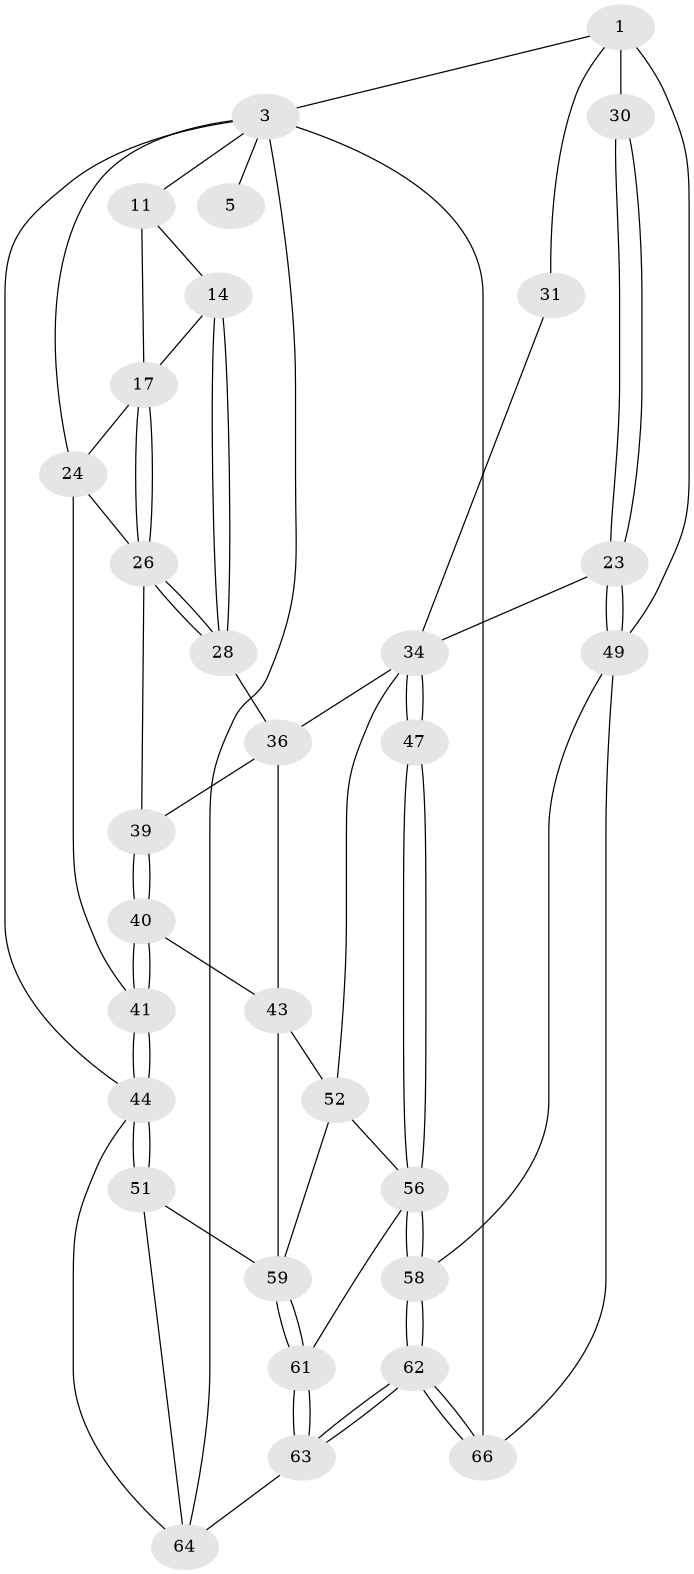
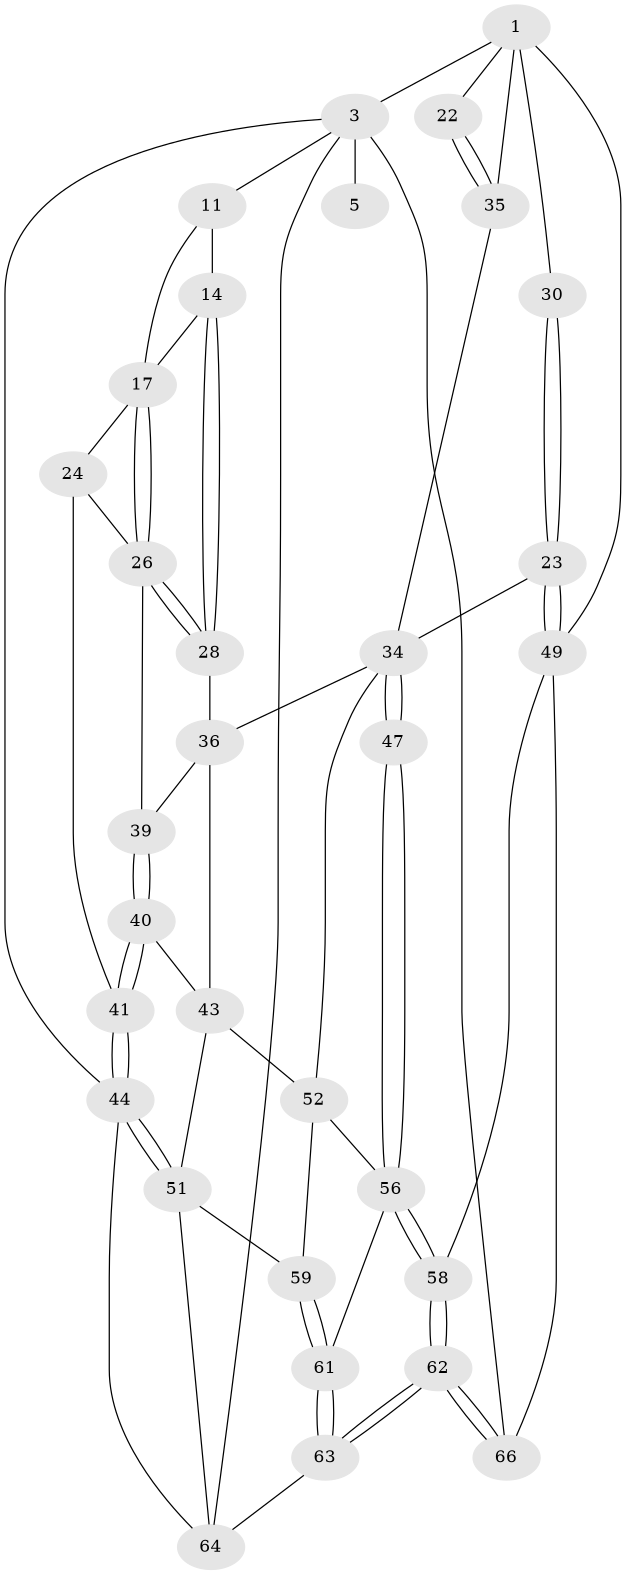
node "22": added
edge "3" -- "24": removed
node "31": label "31" -> "35"
edge "43" -- "59": now "43" -- "51"
